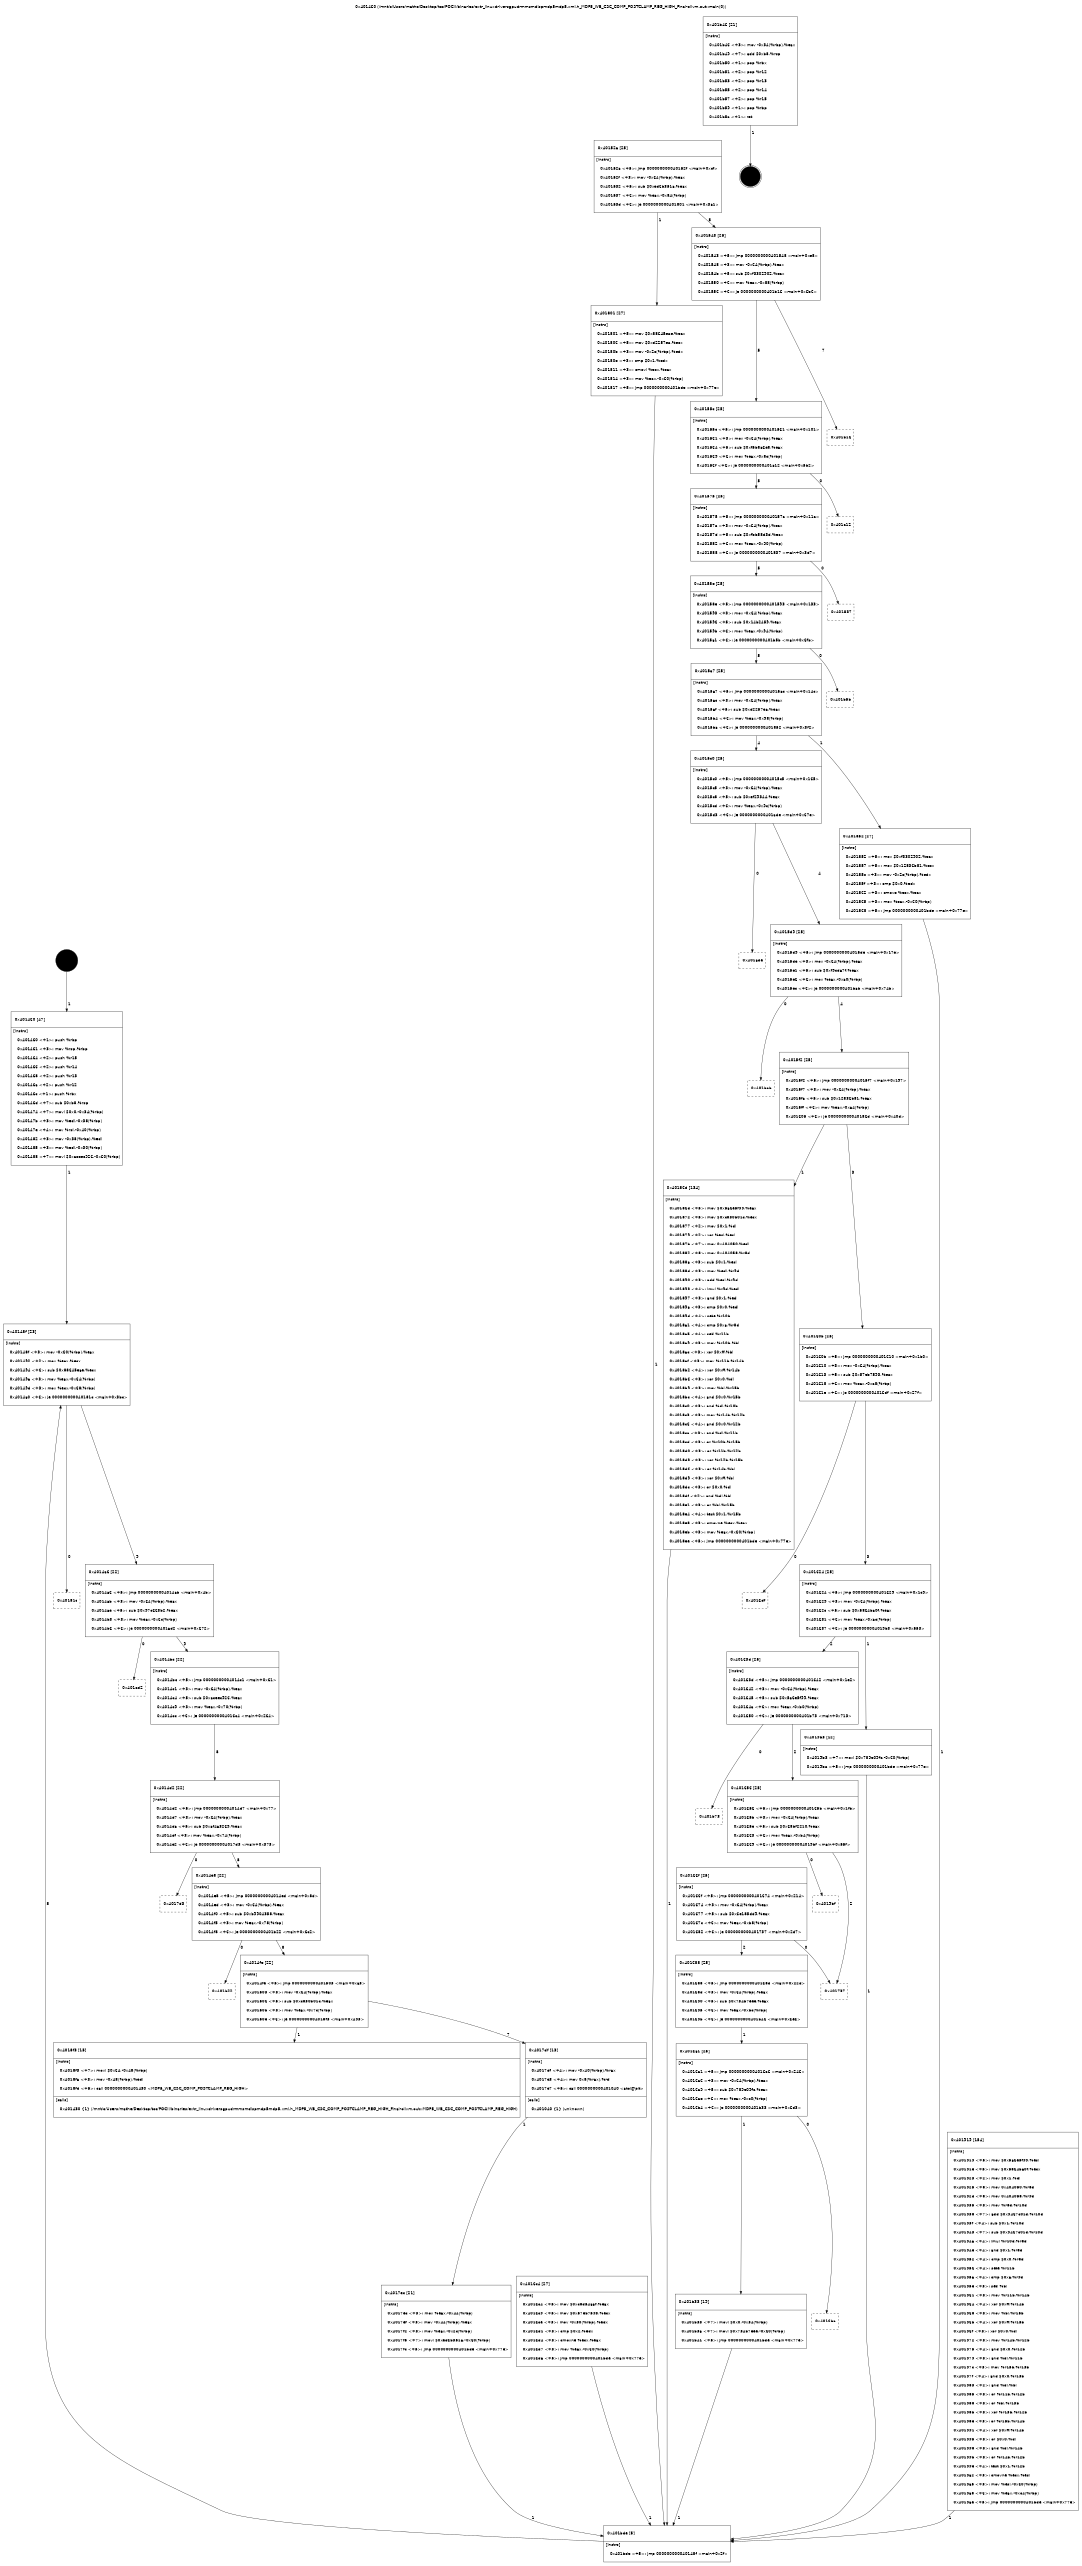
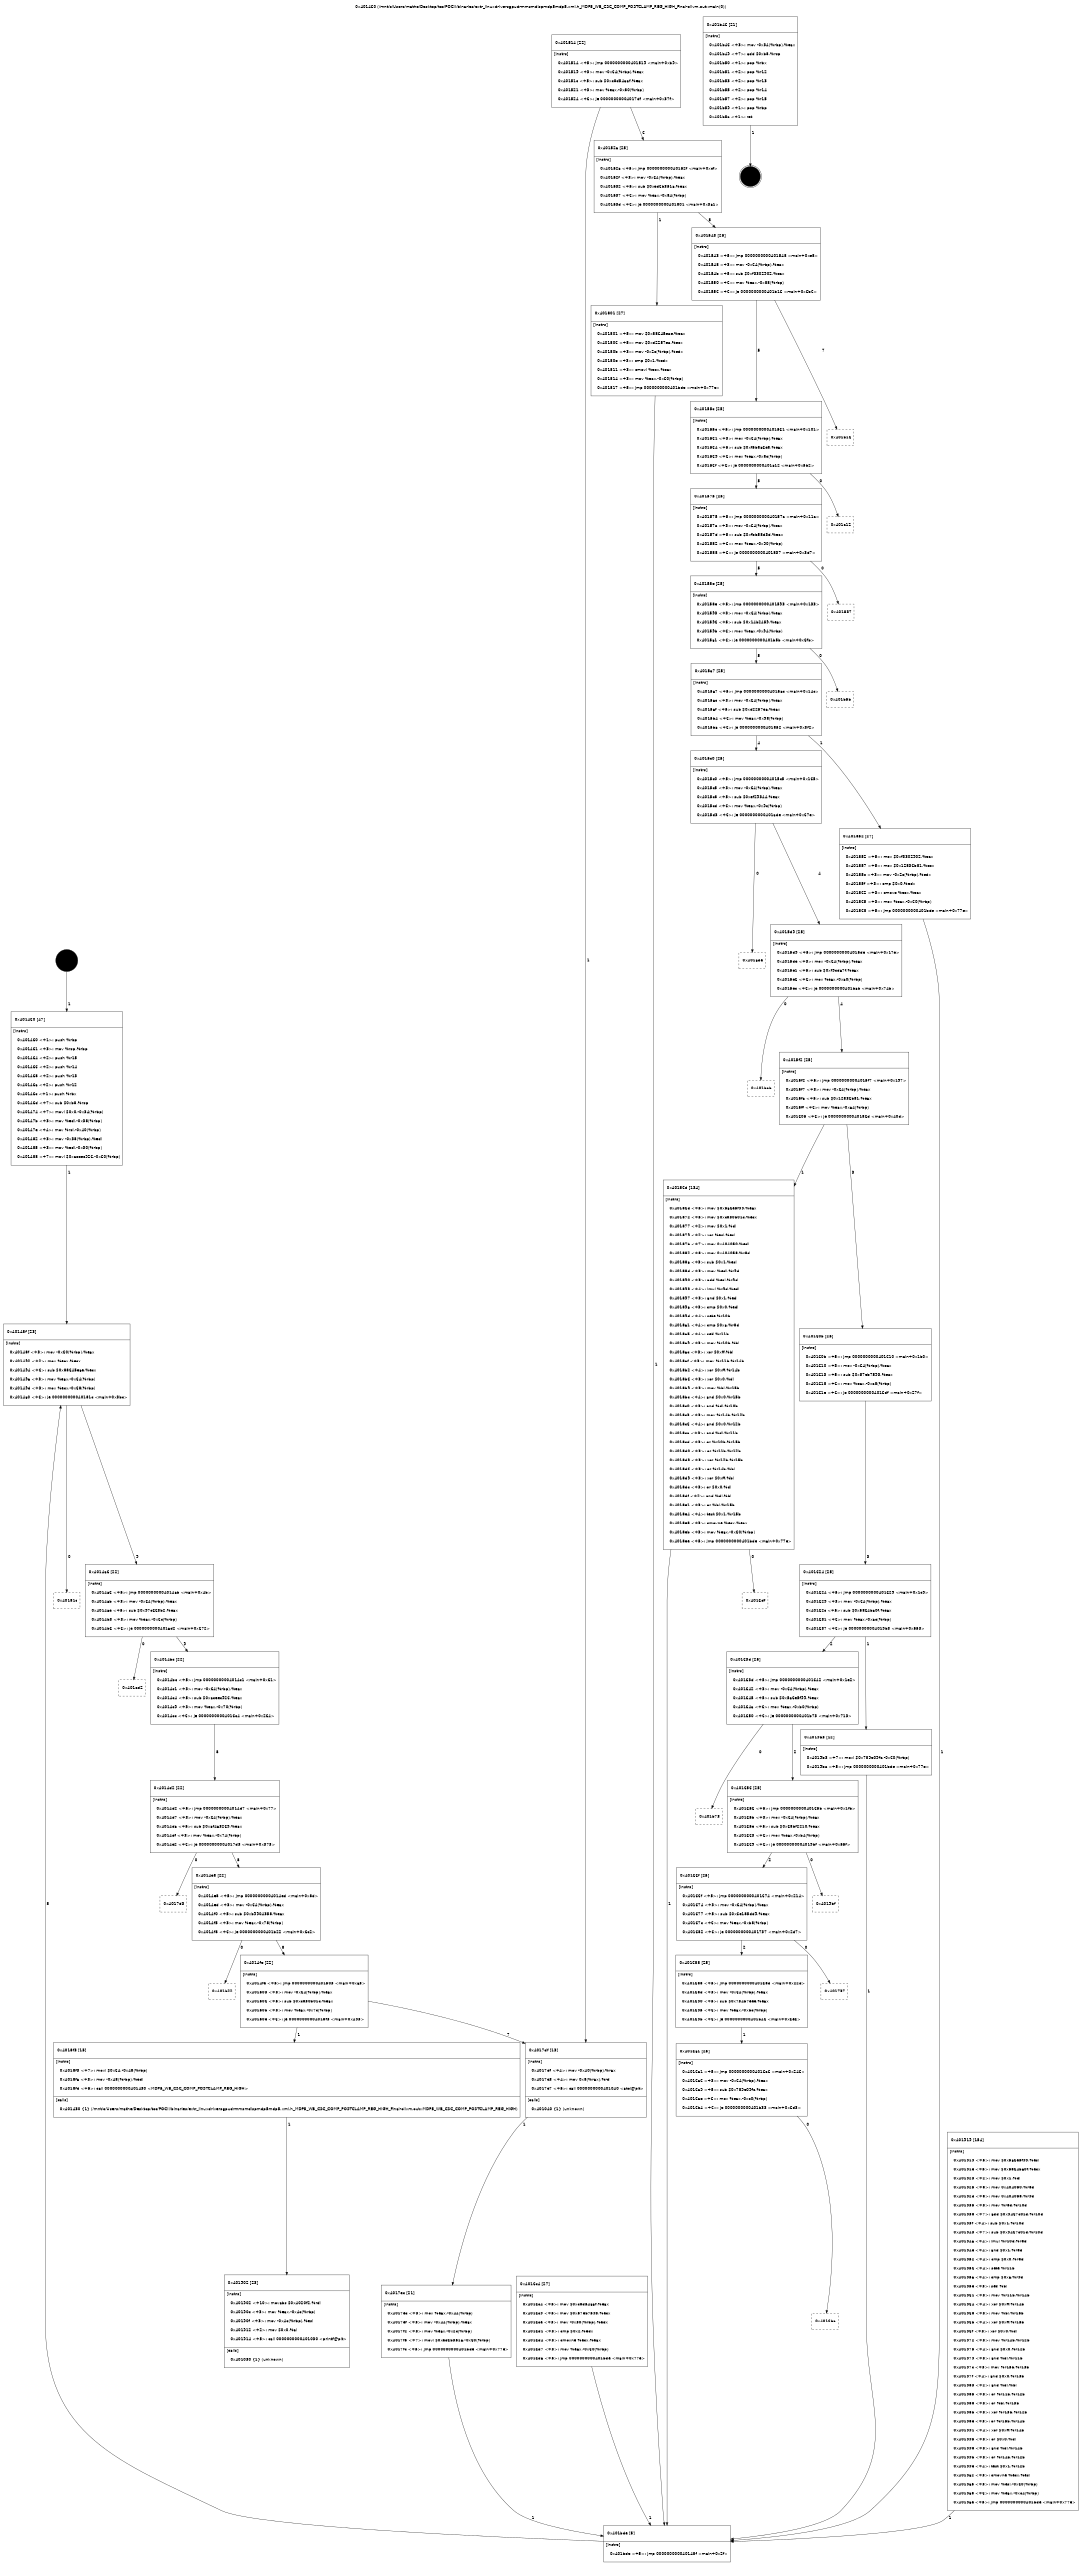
node "0x401514 [22]": added
edge "0x40160b [25]" -> "0x4016df": now "0x40186d [134]" -> "0x4016df"
edge "0x401656 [25]" -> "0x401737": now "0x401656 [25]" -> "0x40166f [25]"
node "0x401902 [23]": added
node "0x401b33 [19]": removed
